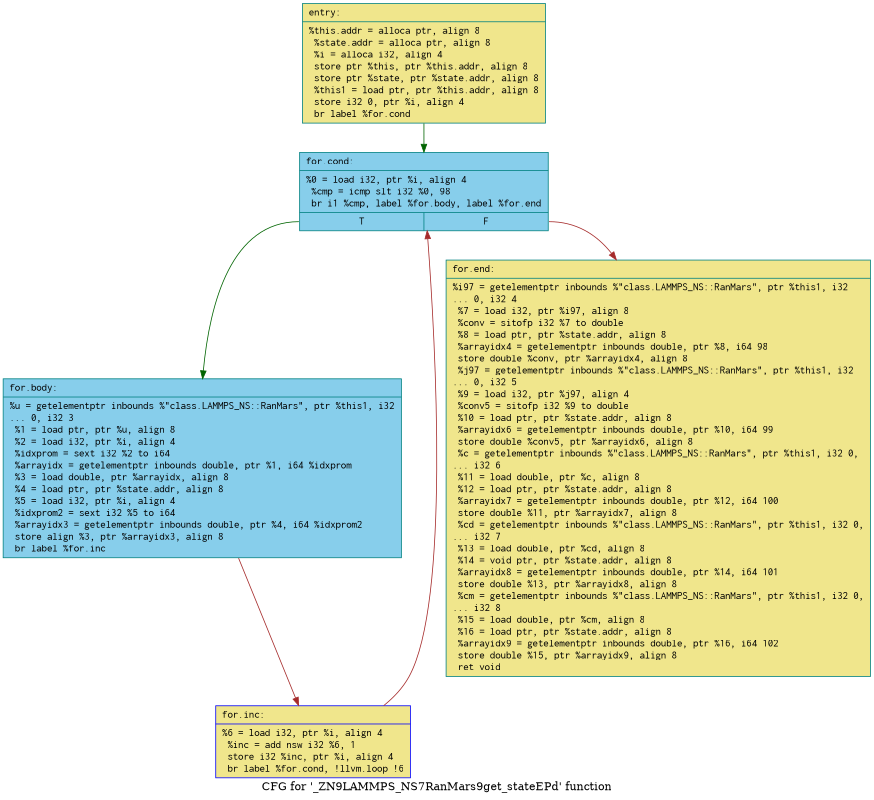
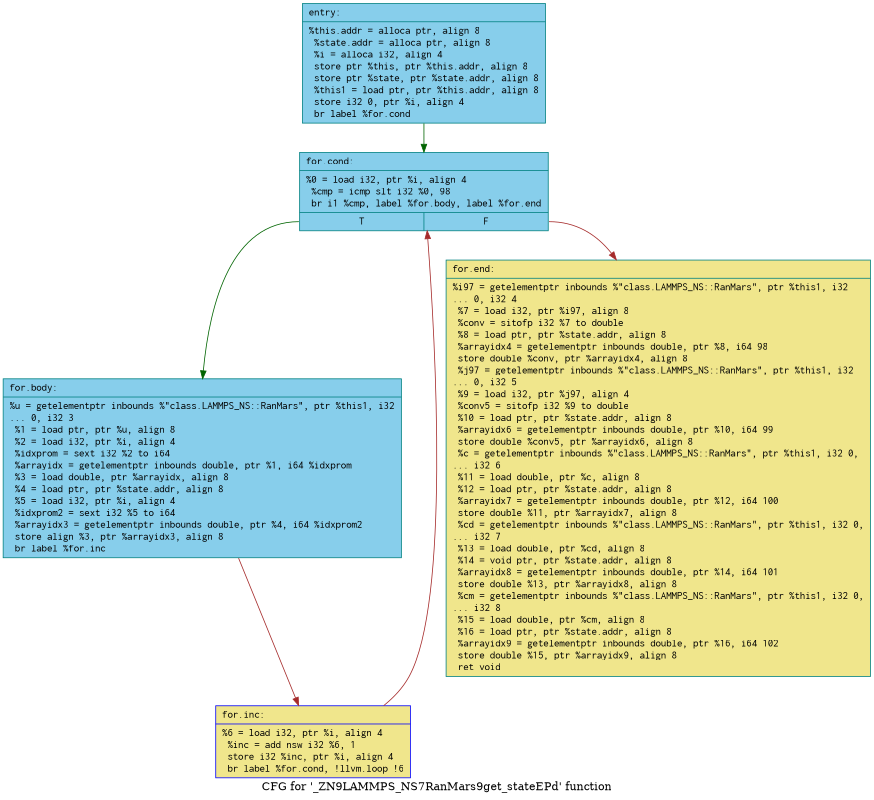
node "entry:": fillcolor khaki -> skyblue
